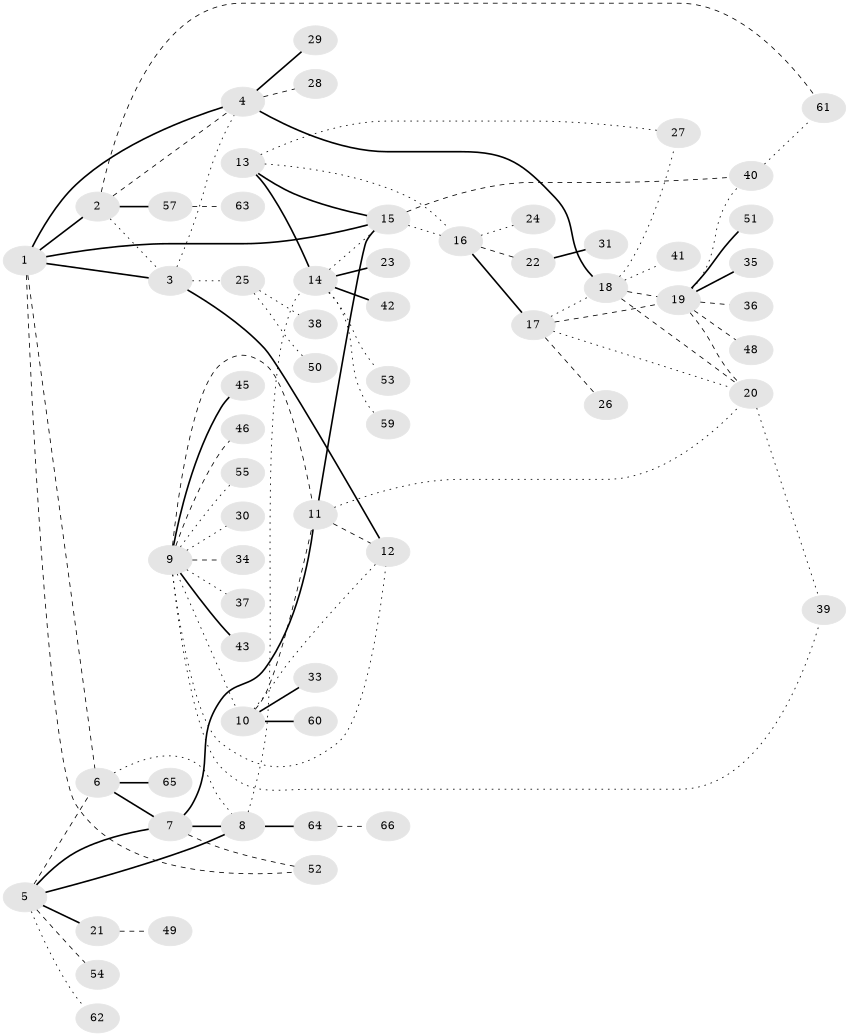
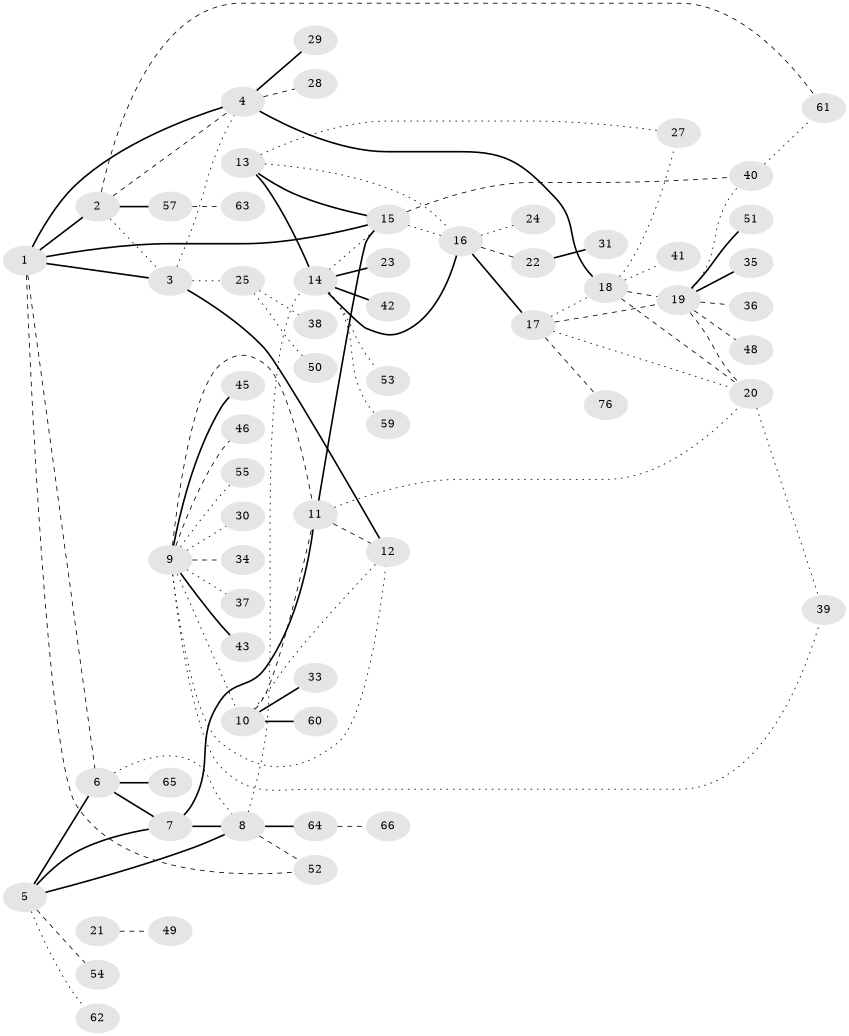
edge "16" -- "14": added
node "26": label "26" -> "76"
edge "6" -- "5": style dashed -> bold
edge "7" -- "52": now "8" -- "52"
edge "5" -- "21": removed
